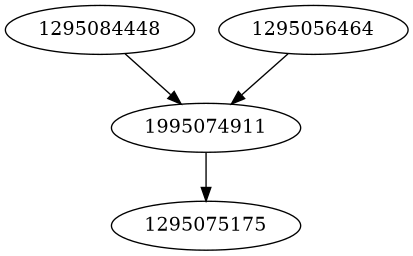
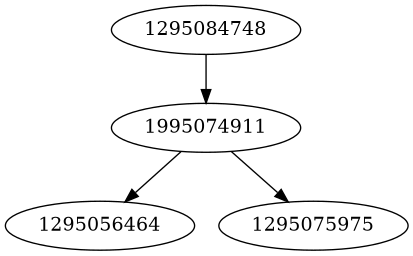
node "1295084448": label "1295084448" -> "1295084748"
edge "1295056464" -> "1995074911": reversed
node "1295075175": label "1295075175" -> "1295075975"
